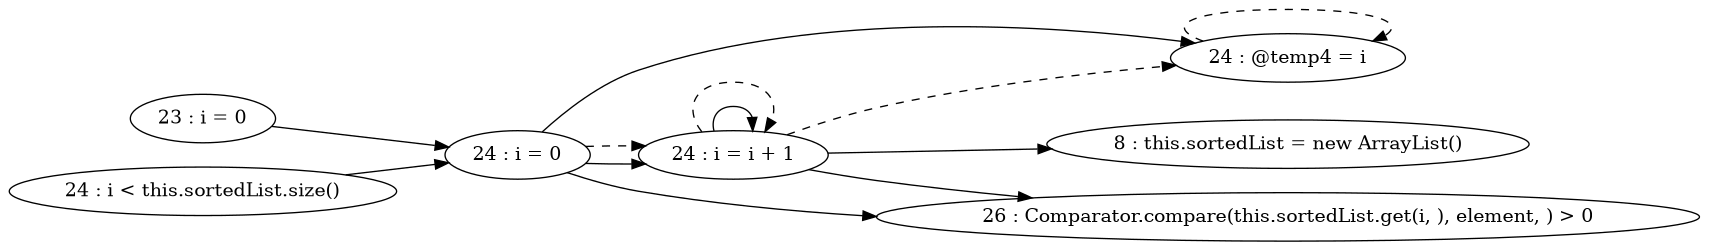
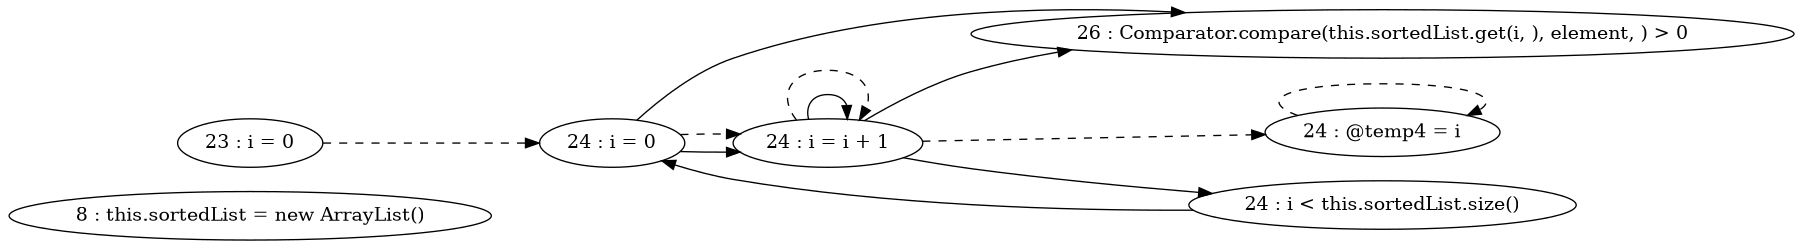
edge "24 : i = 0" -> "24 : @temp4 = i": removed
edge "23 : i = 0" -> "24 : i = 0": style solid -> dashed
edge "24 : i = i + 1" -> "8 : this.sortedList = new ArrayList()": now "24 : i = i + 1" -> "24 : i < this.sortedList.size()"
